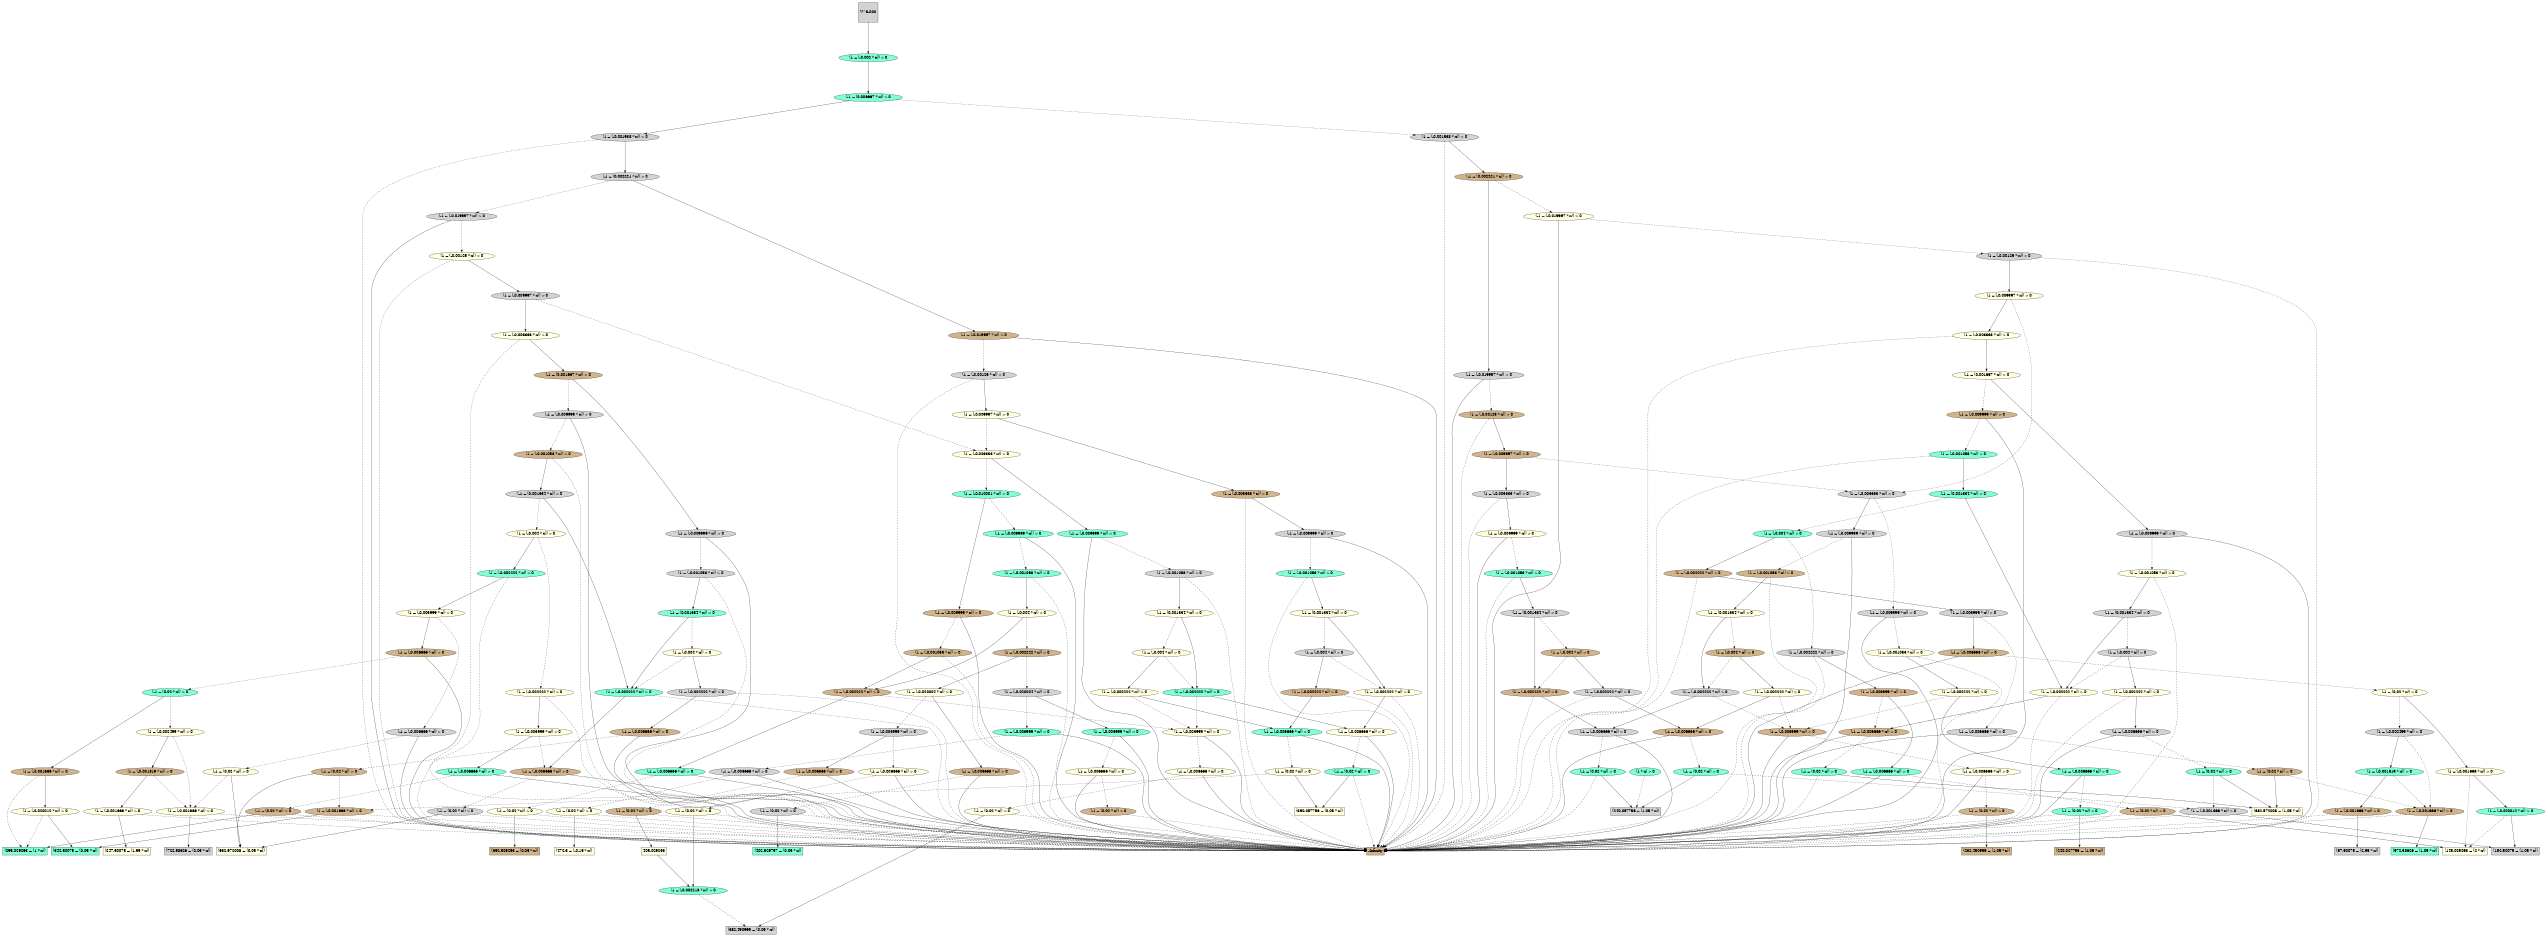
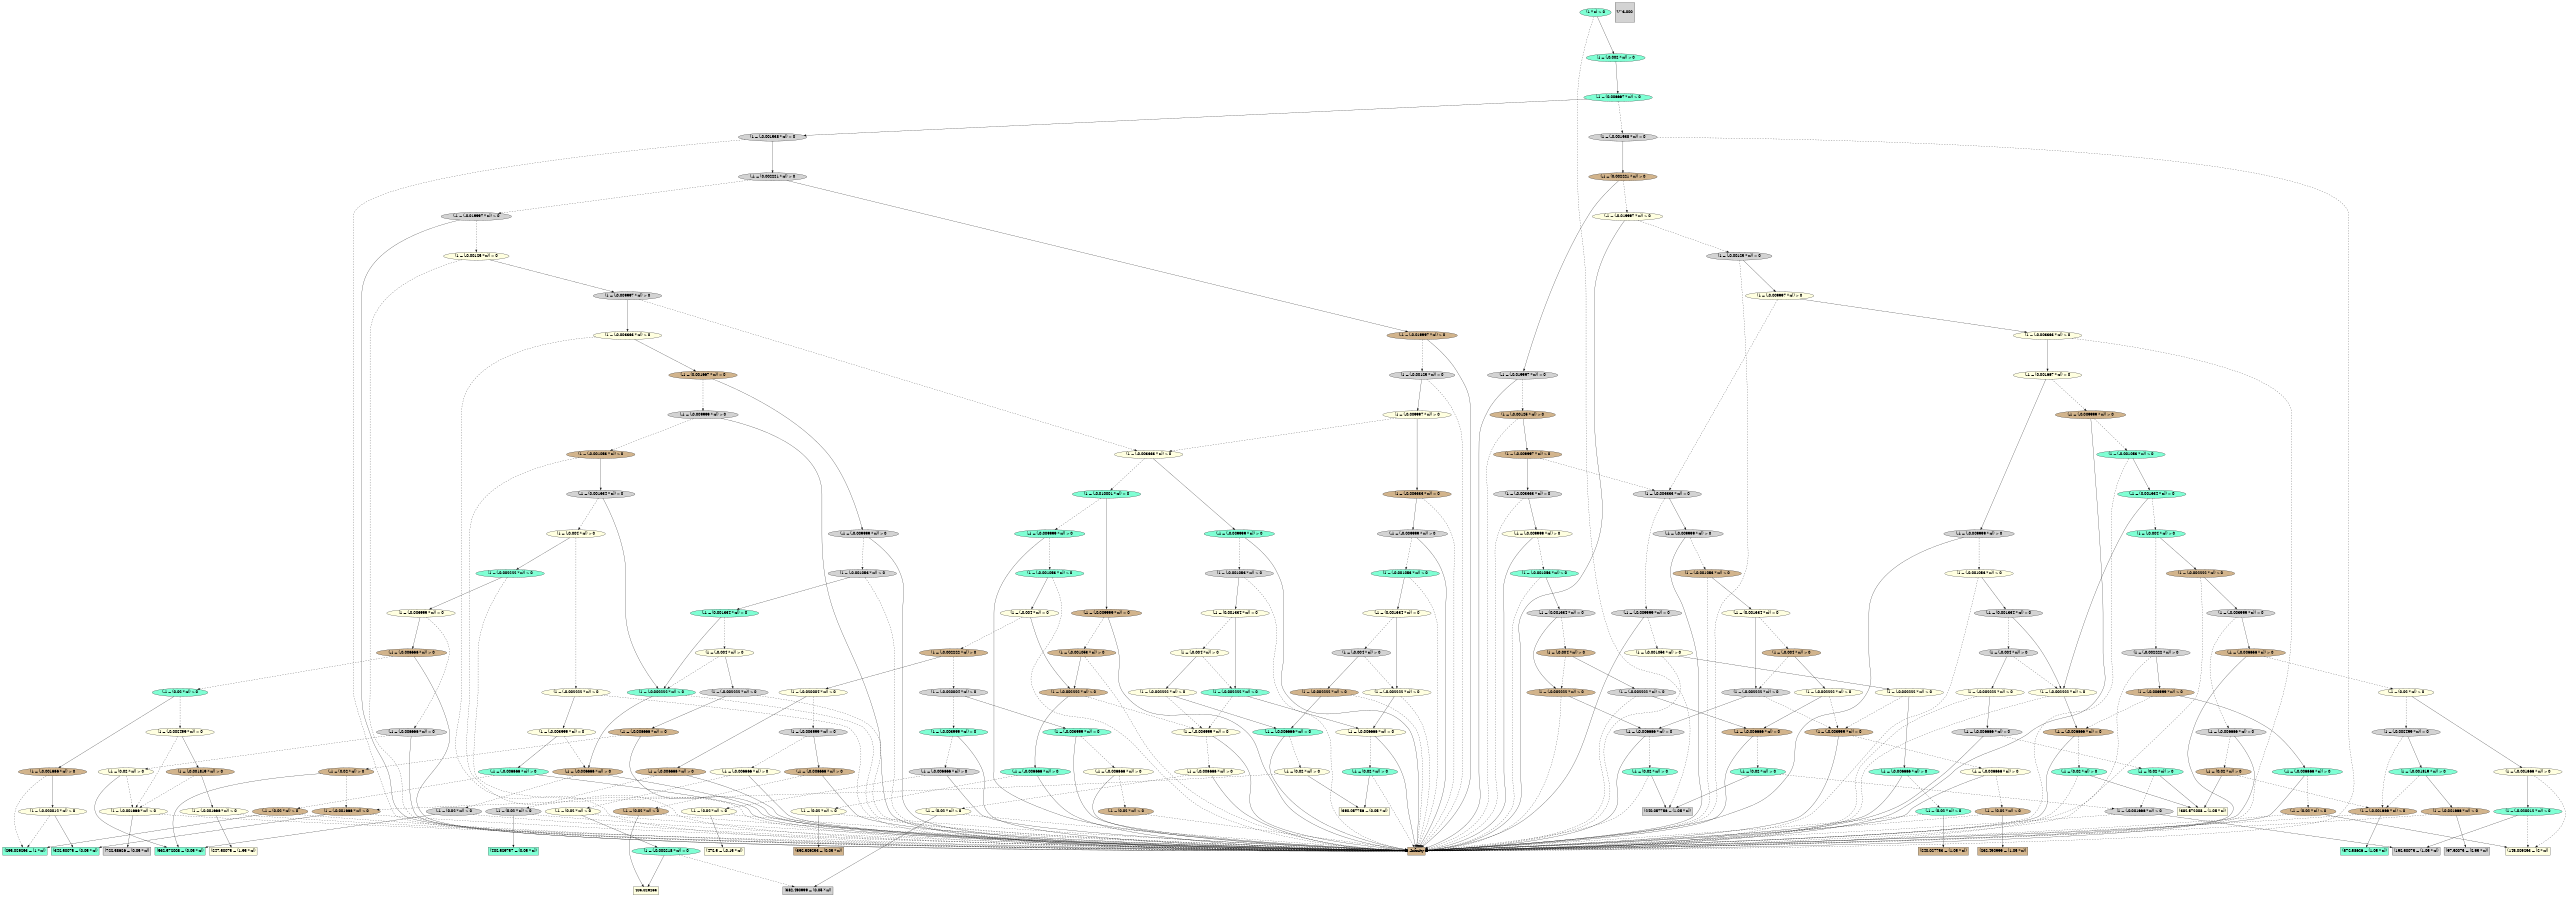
edge "V^3-000" -> "(1 + (-0.002 * x)) > 0": now "(1 * x) > 0" -> "(1 + (-0.002 * x)) > 0"
node "(532.572008 + (0.05 * x))": fillcolor lightyellow -> aquamarine
edge "405.029253" -> "(1 + (-0.002218 * x)) > 0": reversed
